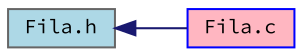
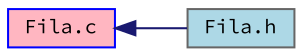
edge "Fila.c" -> "Fila.h": reversed
